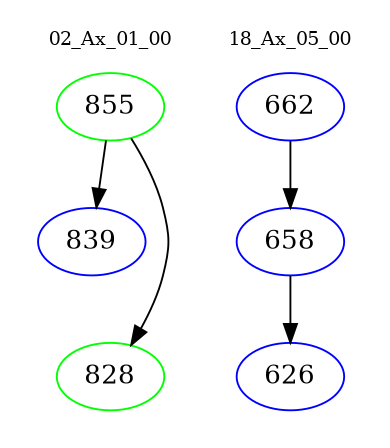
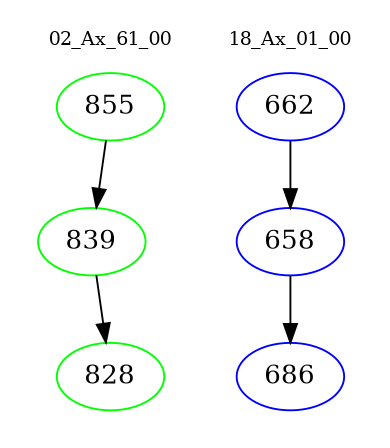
cluster "02_Ax_01_00": label "02_Ax_01_00" -> "02_Ax_61_00"
cluster "18_Ax_05_00": label "18_Ax_05_00" -> "18_Ax_01_00"
edge "855" -> "828": now "839" -> "828"
node "839": color blue -> green
node "626": label "626" -> "686"
